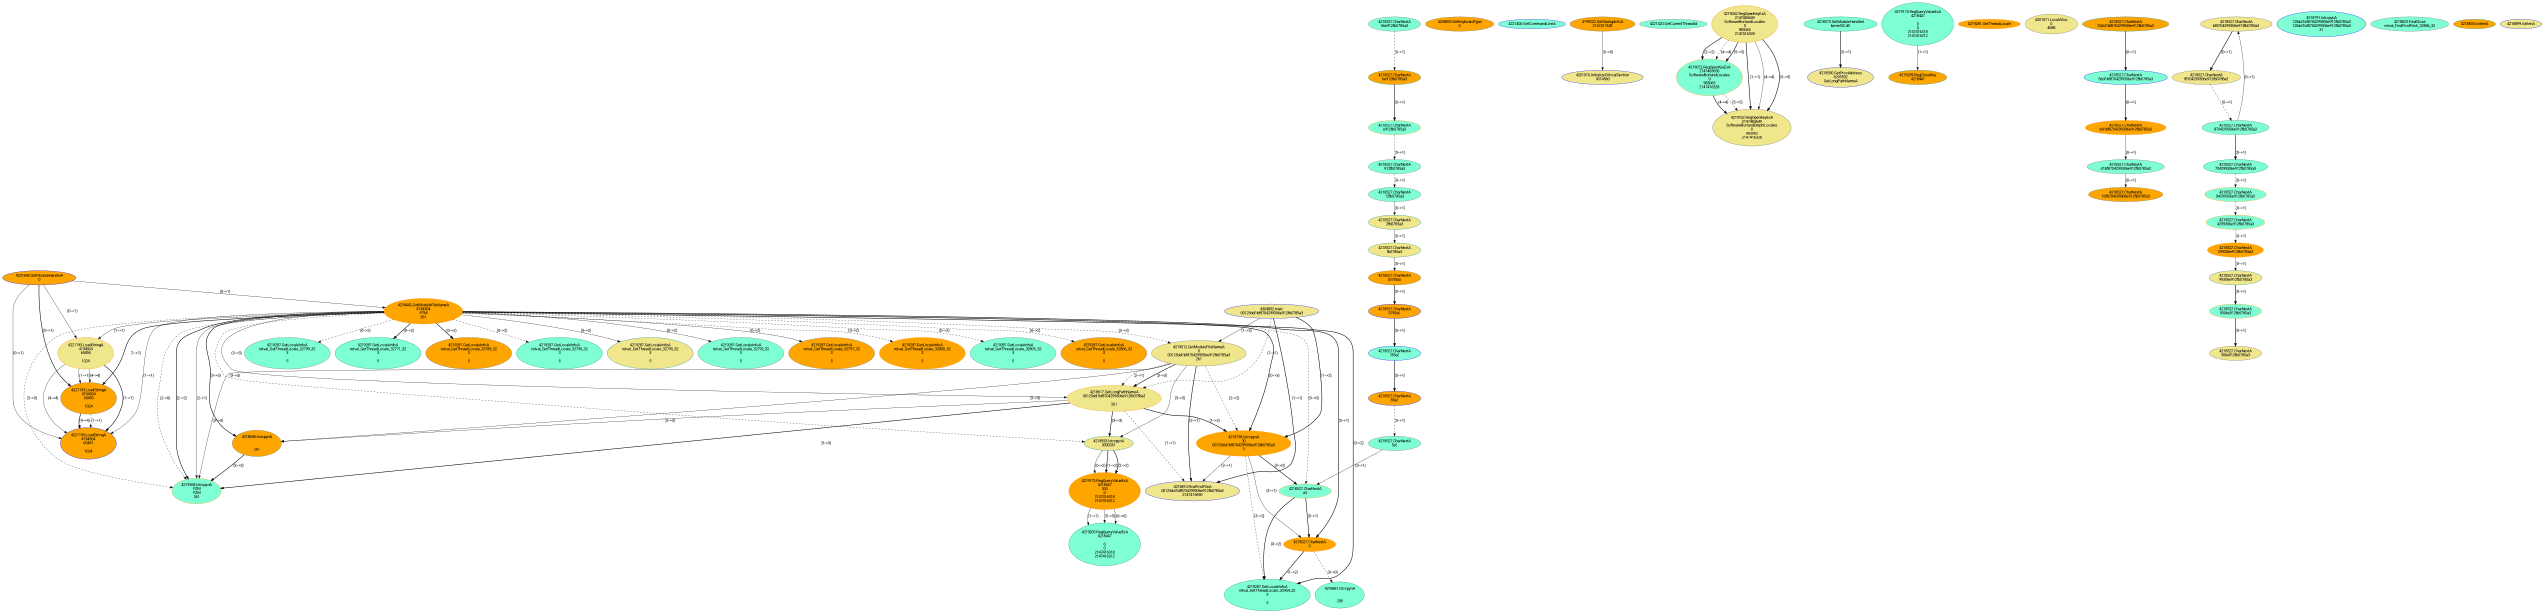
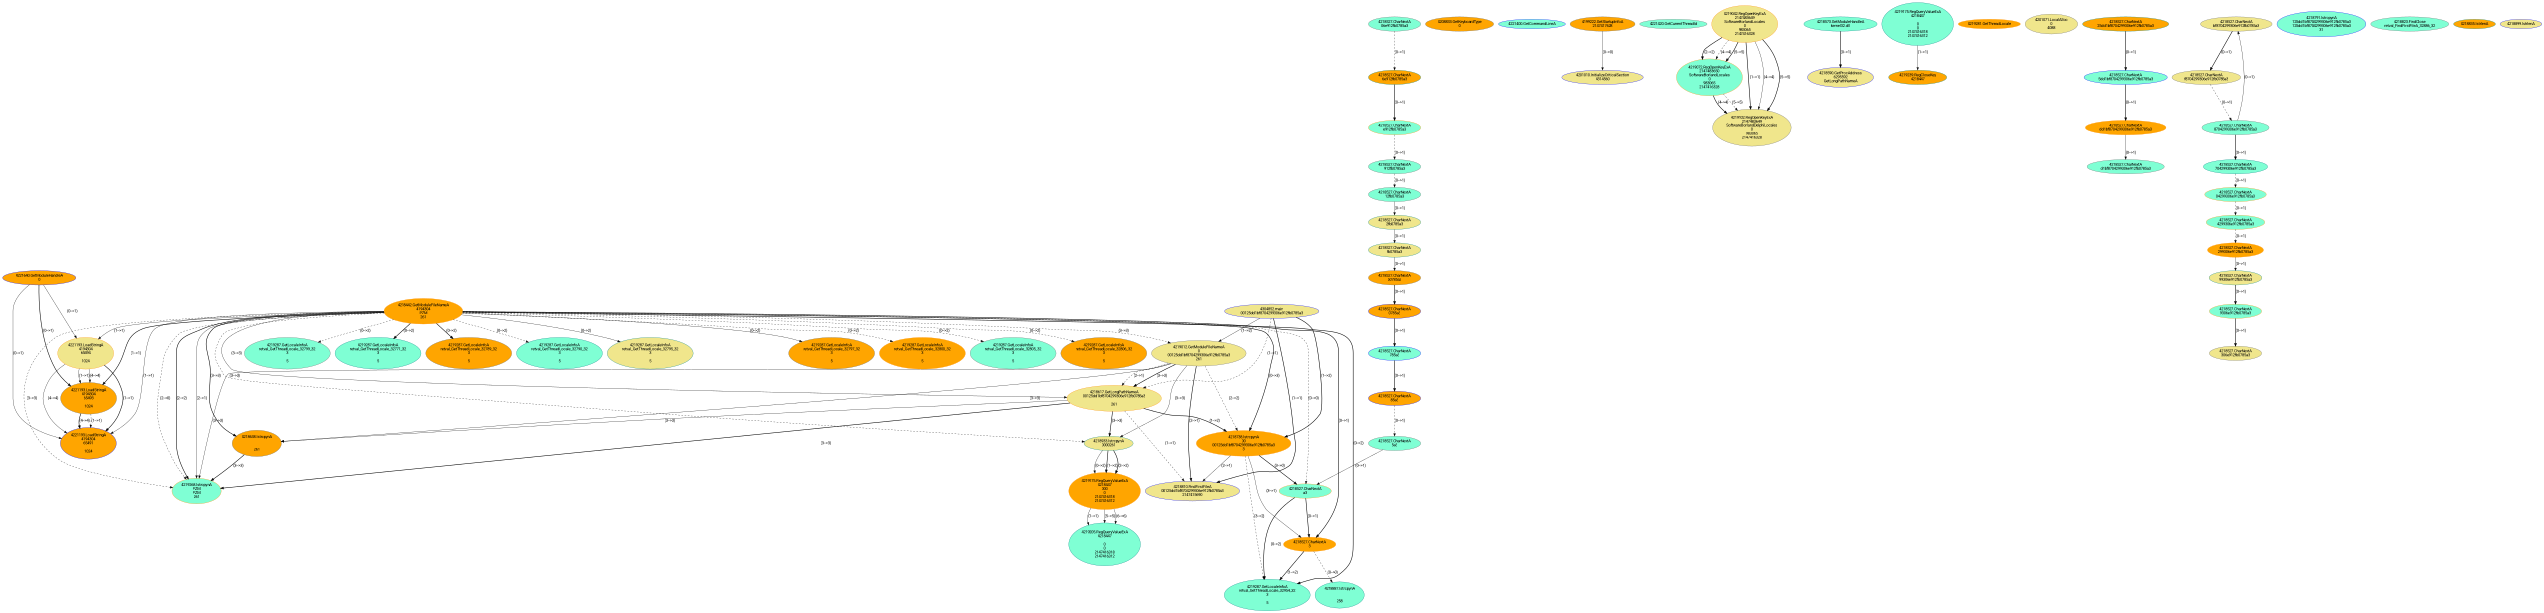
node "4218527.CharNextA 1bf8704299306e912fb0785a3": removed
edge "4221640.GetModuleHandleA 0" -> "4218442.GetModuleFileNameA 4194304 PZM 261": removed, label "(0-->1)"
node "4219287.GetLocaleInfoA retval_GetThreadLocale_32792_32 3 5": removed
